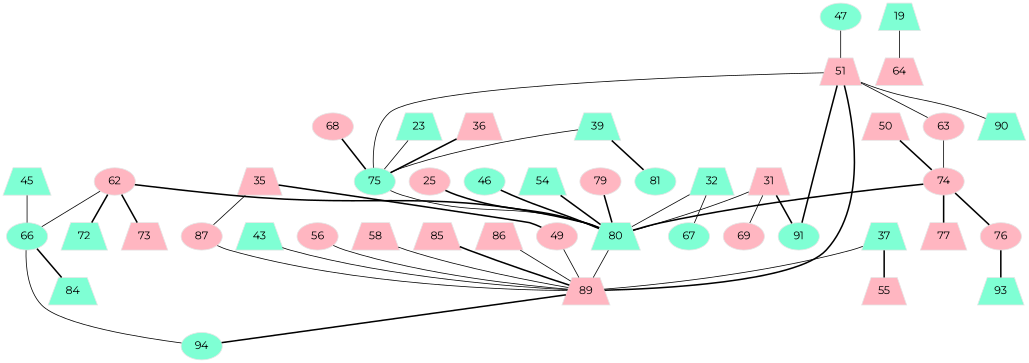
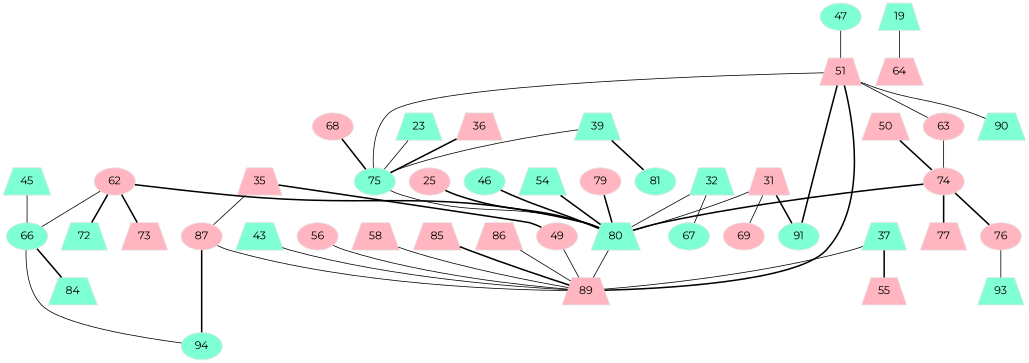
edge "76" -- "93": style bold -> solid
edge "89" -- "94": now "87" -- "94"
